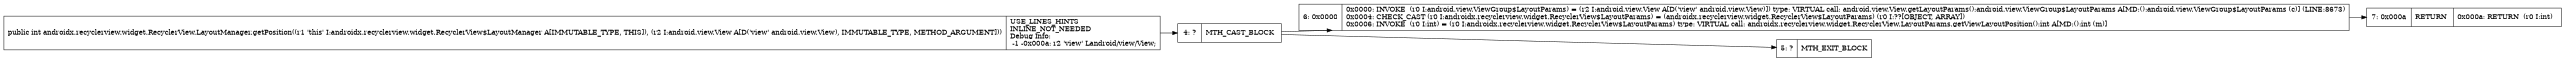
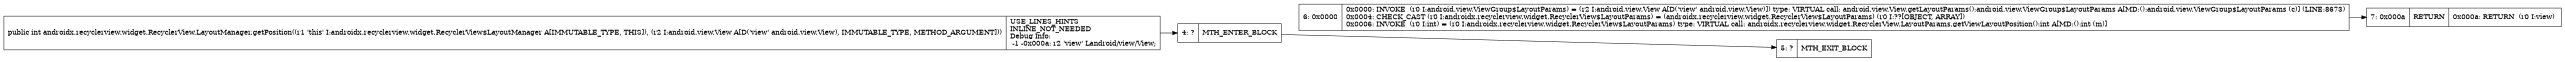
node "7: 0x000a": text "0x000a: RETURN  (r0 I:int)" -> "0x000a: RETURN  (r0 I:view)"
edge "4: ?" -> "6: 0x0000": removed
node "4: ?": text "MTH_CAST_BLOCK" -> "MTH_ENTER_BLOCK"
